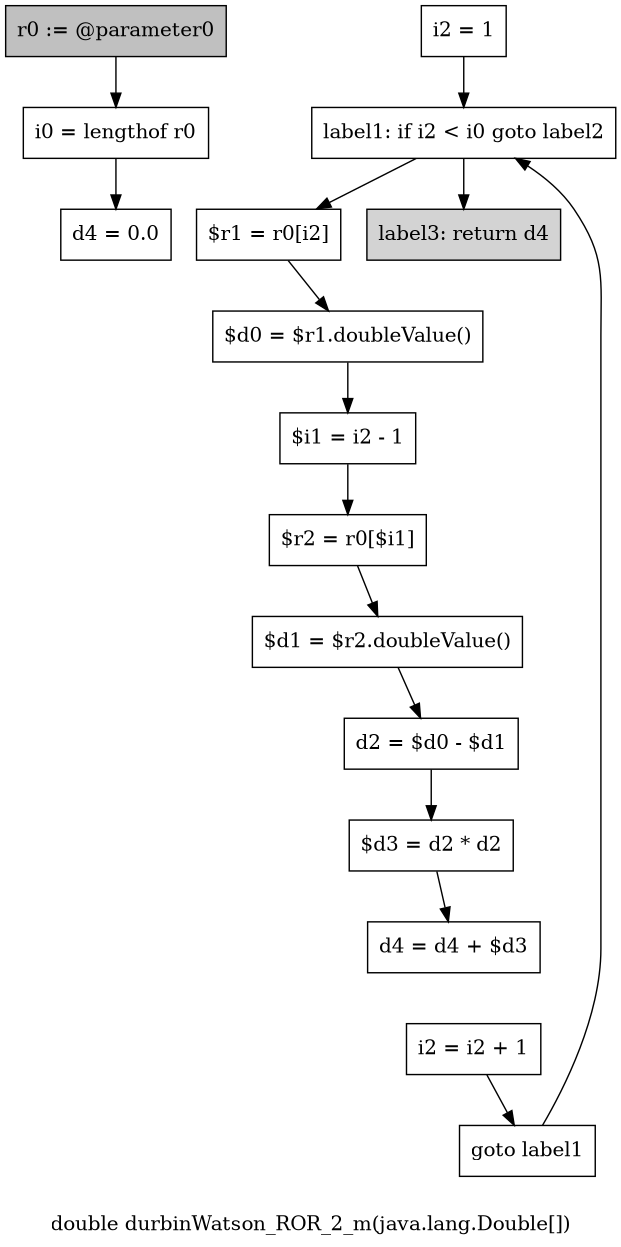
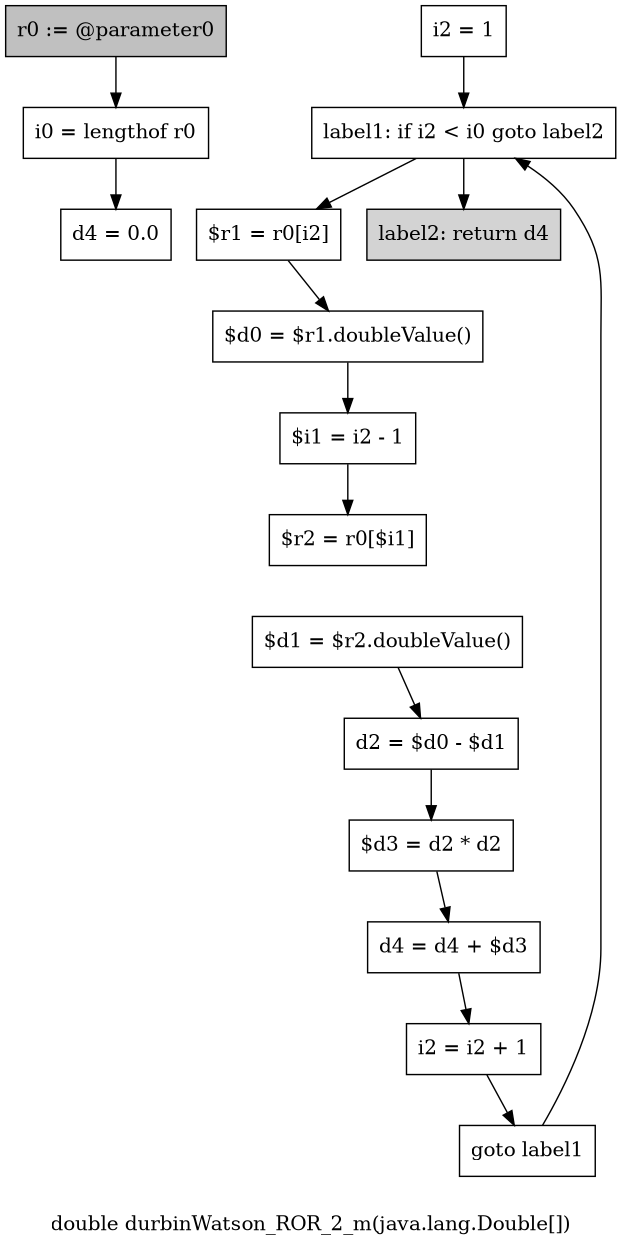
node "label3: return d4": label "label3: return d4" -> "label2: return d4"
edge "$r2 = r0[$i1]" -> "$d1 = $r2.doubleValue()": removed
edge "d4 = d4 + $d3" -> "i2 = i2 + 1": added
